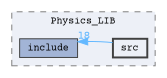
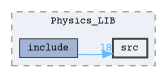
edge "src" -> "include": reversed
